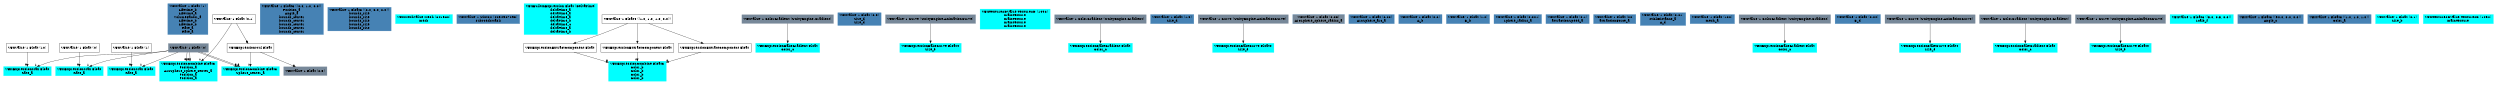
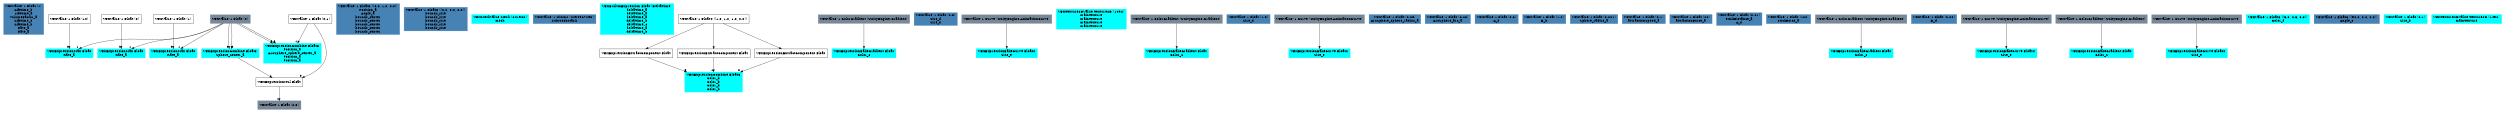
node "VFXValue`1 Float (0.05) ArcSphere_sphere_radius_a": fillcolor lightslategray -> steelblue
node "VFXValue`1 Float (100) mesh_a": label "VFXValue`1 Float (100) mesh_a" -> "VFXValue`1 Float (100) stickForce_a"
node "VFXValue`1 Float3 ((5.0, 0.5, 0.0)) Scale_f": label "VFXValue`1 Float3 ((5.0, 0.5, 0.0)) Scale_f" -> "VFXValue`1 Float3 ((5.0, 0.5, 0.0)) Color_f"
node "VFXValue`1 Float3 ((1.0, 1.0, 1.0)) Color_a": removed
edge "VFXExpressionMul Float" -> "VFXExpressionCombine Float3 Sphere_center_a": reversed
